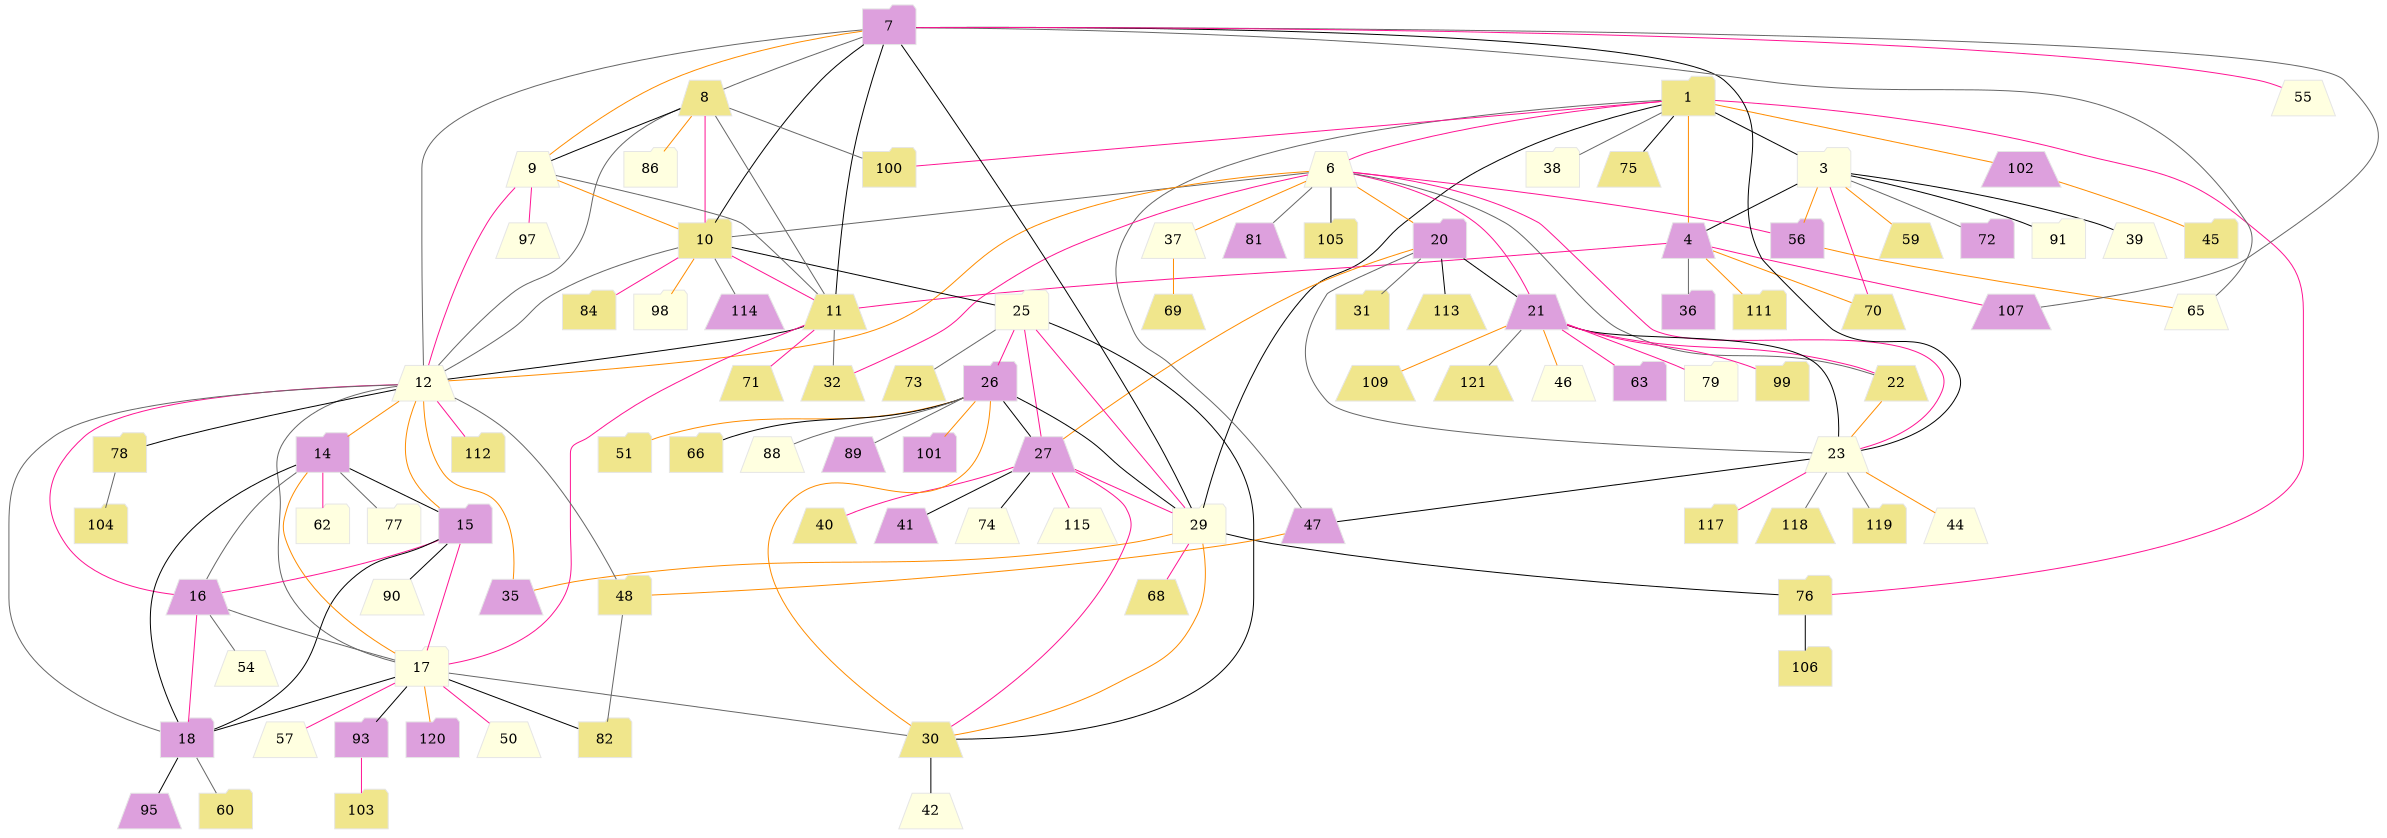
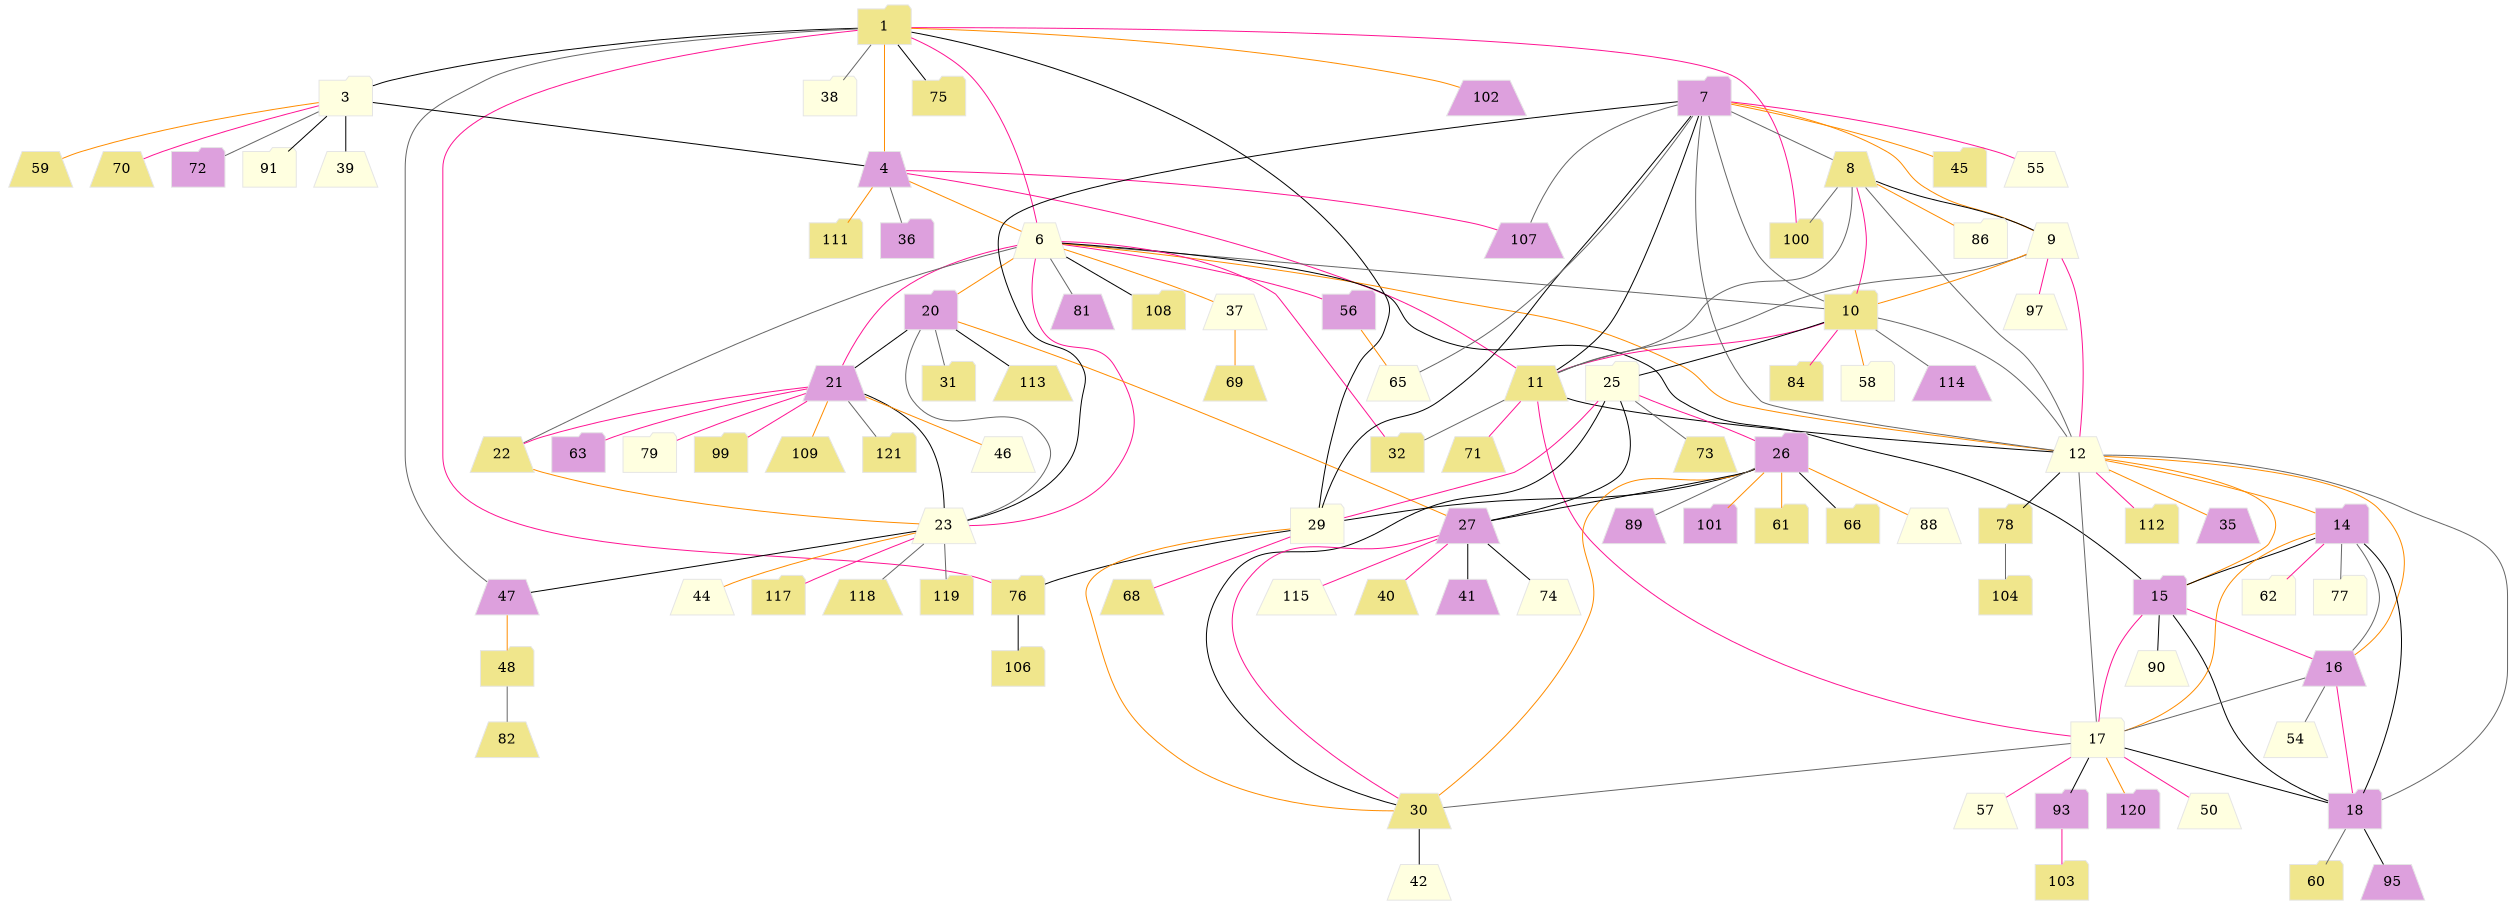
edge "7" -- "10": color black -> gray40
node "75": shape trapezium -> folder
edge "102" -- "45": now "7" -- "45"
edge "3" -- "56": removed
node "105": label "105" -> "108"
edge "4" -- "70": now "4" -- "6"
node "98": label "98" -> "58"
edge "6" -- "15": added
node "32": shape trapezium -> folder
edge "25" -- "27": color deeppink -> black
node "121": shape trapezium -> folder
edge "12" -- "16": color deeppink -> darkorange
edge "26" -- "88": color gray40 -> darkorange
node "51": label "51" -> "61"
edge "12" -- "48": removed
edge "27" -- "29": removed
edge "29" -- "35": removed
edge "17" -- "82": removed
node "82": shape folder -> trapezium
